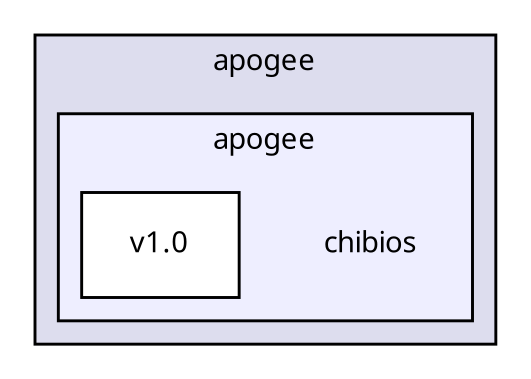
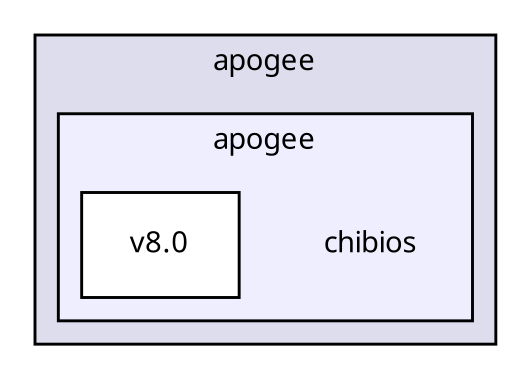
node "v1.0": label "v1.0" -> "v8.0"
